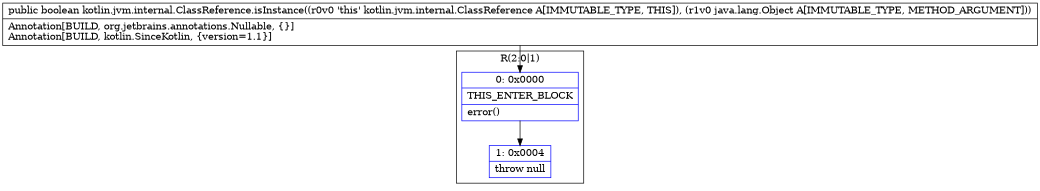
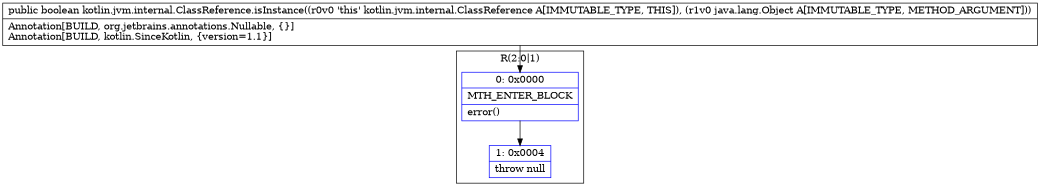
node "0: 0x0000": text "THIS_ENTER_BLOCK" -> "MTH_ENTER_BLOCK"
